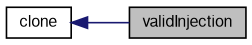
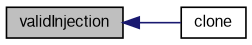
edge "validInjection" -> "clone": reversed
